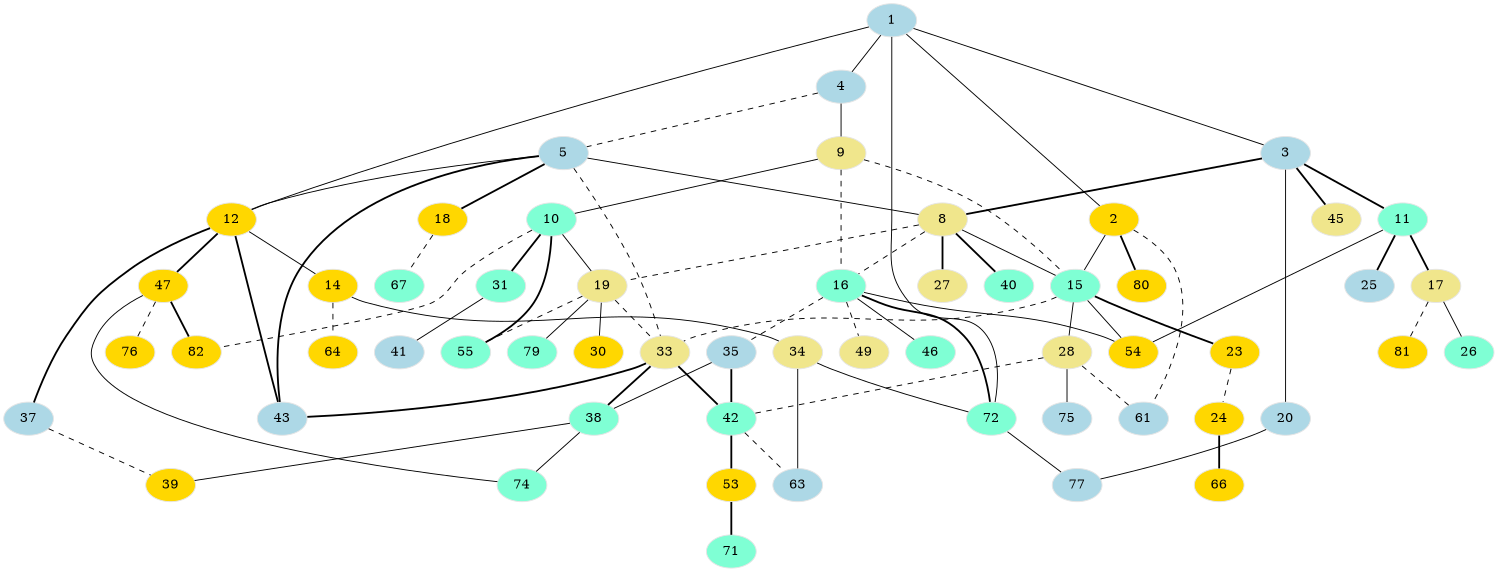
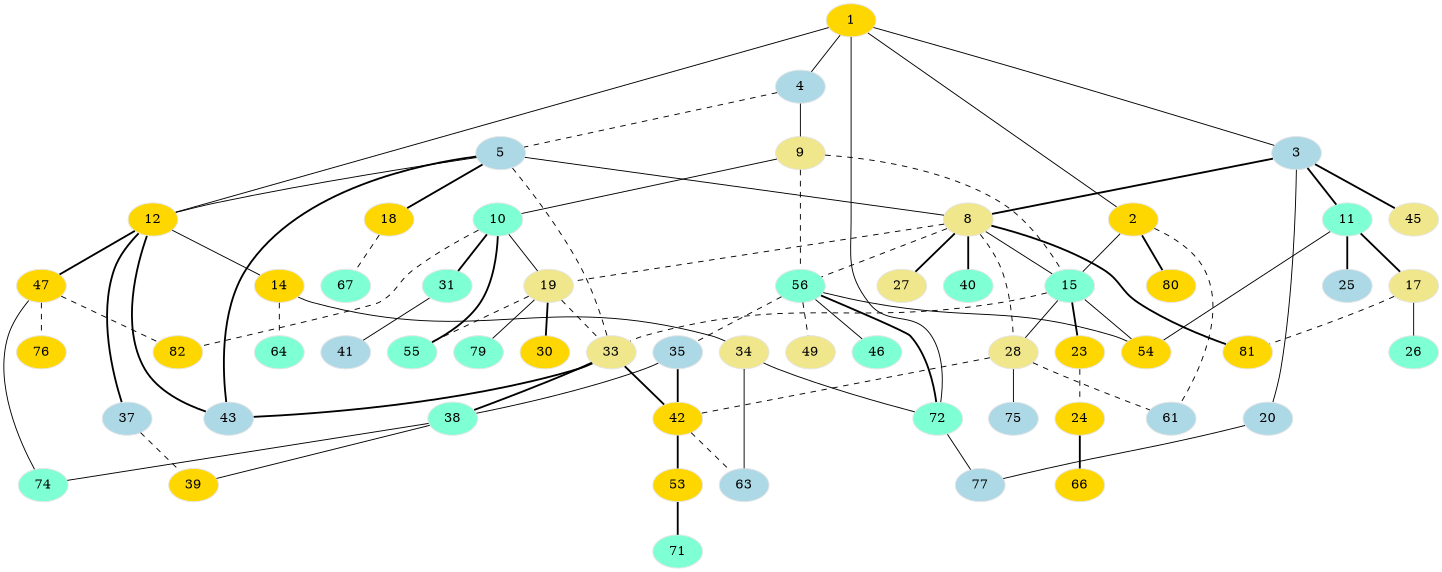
node "1": fillcolor lightblue -> gold
edge "8" -- "81": added
edge "8" -- "28": added
node "16": label "16" -> "56"
edge "47" -- "82": style bold -> dashed
edge "19" -- "30": style solid -> bold
node "64": fillcolor gold -> aquamarine
node "42": fillcolor aquamarine -> gold
